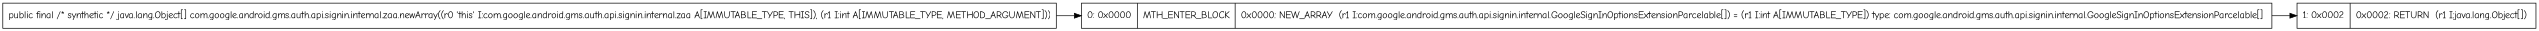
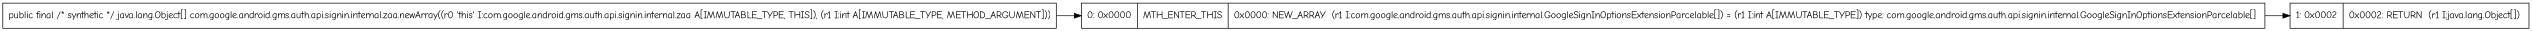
node "0: 0x0000": text "MTH_ENTER_BLOCK" -> "MTH_ENTER_THIS"
